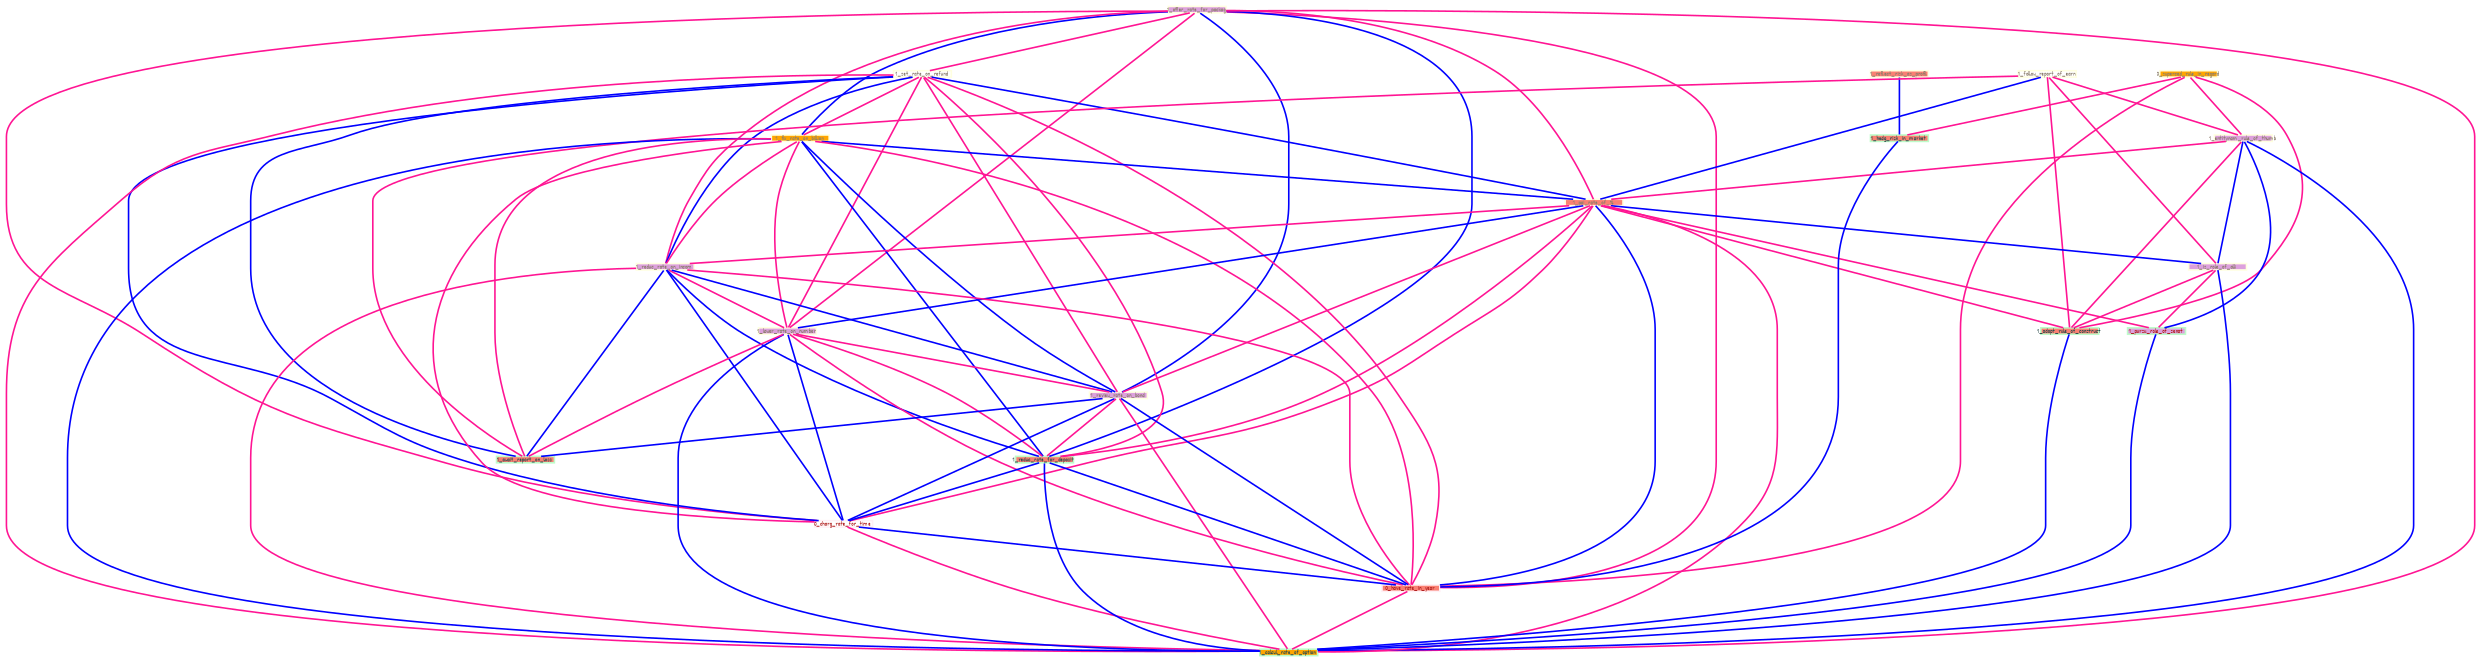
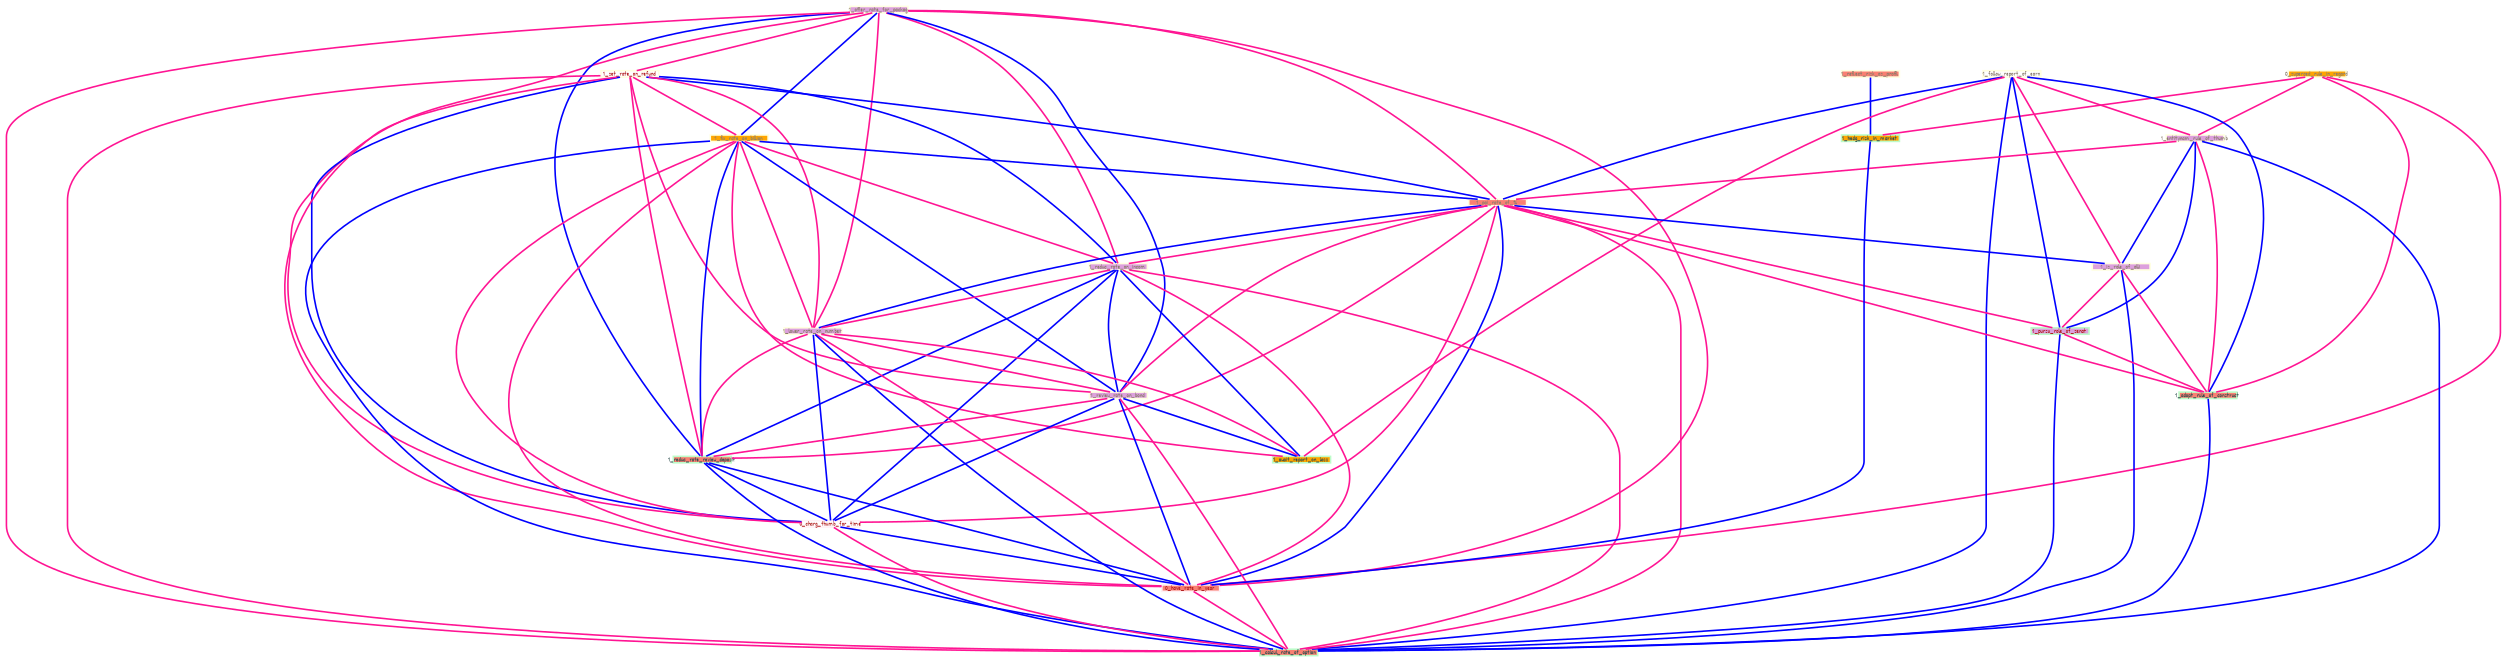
node "1_set_rate_on_refund": fontcolor #8b7d6b -> #b22222
node "1_hedg_risk_in_market": fillcolor salmon -> orange
edge "1_set_rate_on_refund" -- "1_await_report_on_loss": removed
edge "1_follow_report_of_earn" -- "1_pursu_role_of_senat": added
edge "1_follow_report_of_earn" -- "1_adopt_rule_of_construct": color deeppink -> blue
edge "1_pursu_role_of_senat" -- "1_adopt_rule_of_construct": added
node "1_await_report_on_loss": fillcolor salmon -> orange
node "1_reduc_rate_for_deposit": label "1_reduc_rate_for_deposit" -> "1_reduc_rate_review_deposit"
node "0_charg_rate_for_time": label "0_charg_rate_for_time" -> "0_charg_thumb_for_time"
edge "1_follow_report_of_earn" -- "1_calcul_rate_of_option": added
node "1_calcul_rate_of_option": fillcolor orange -> salmon
